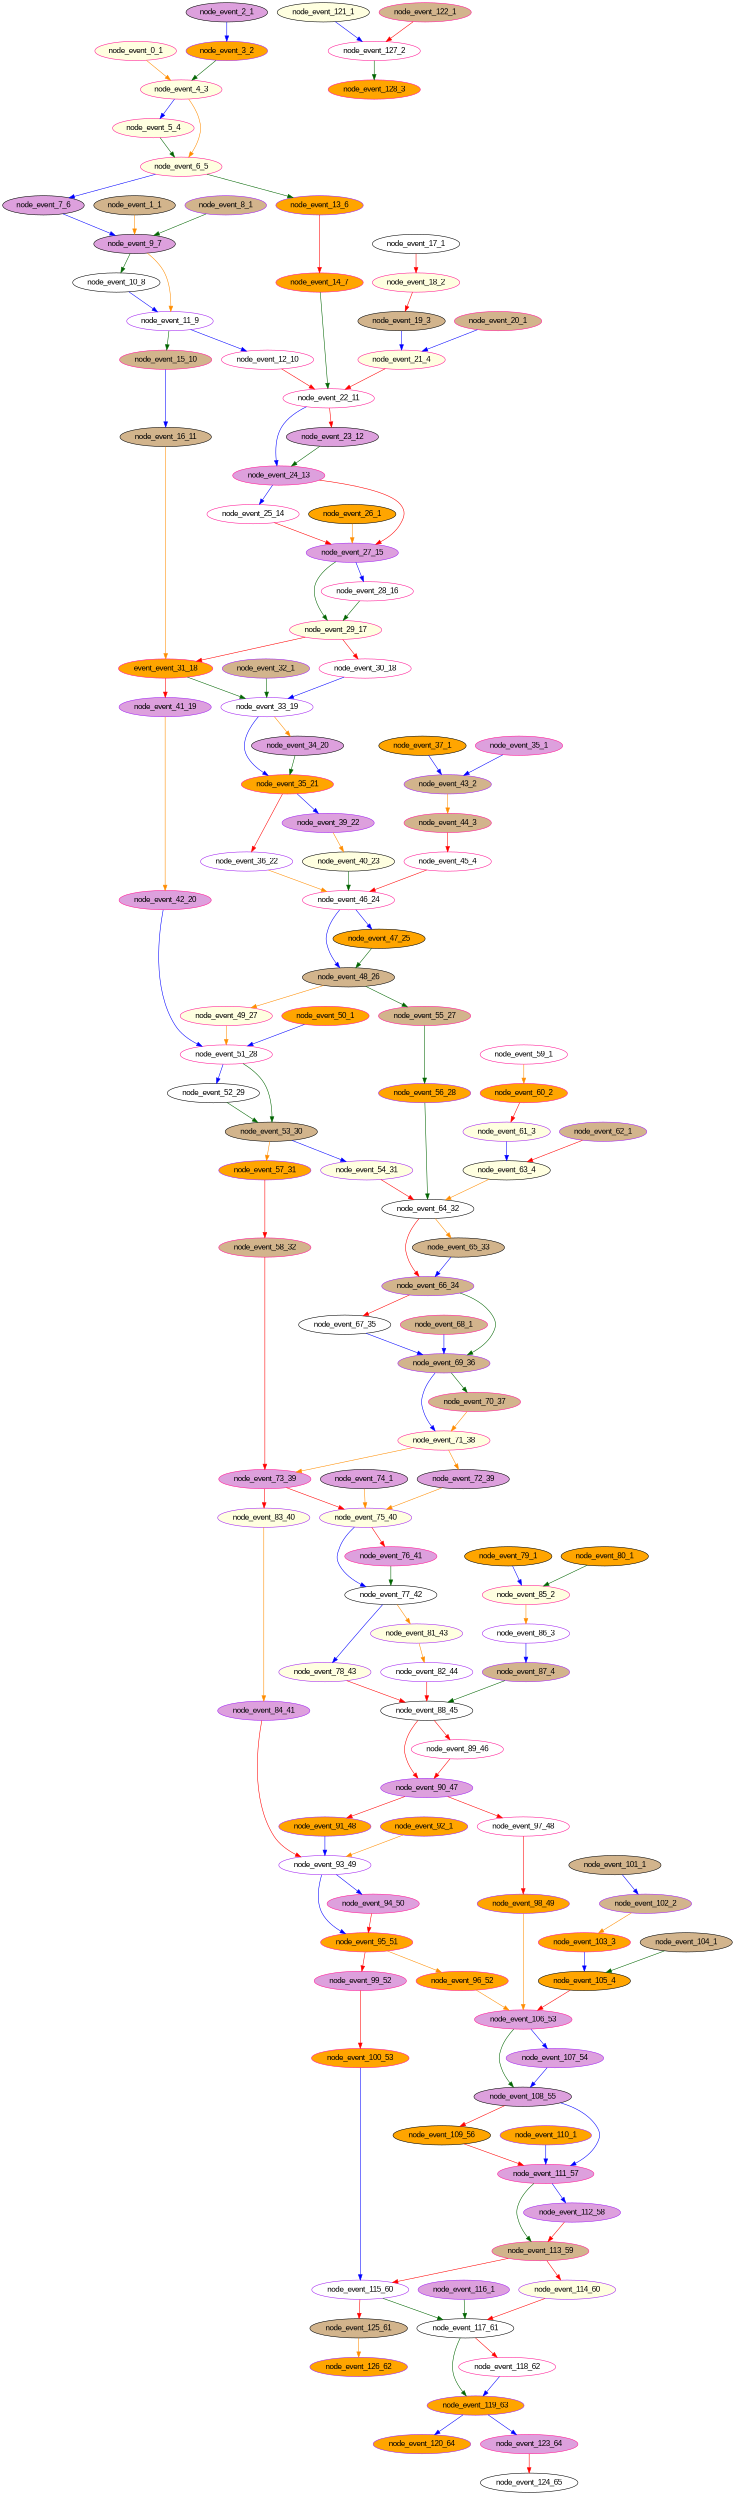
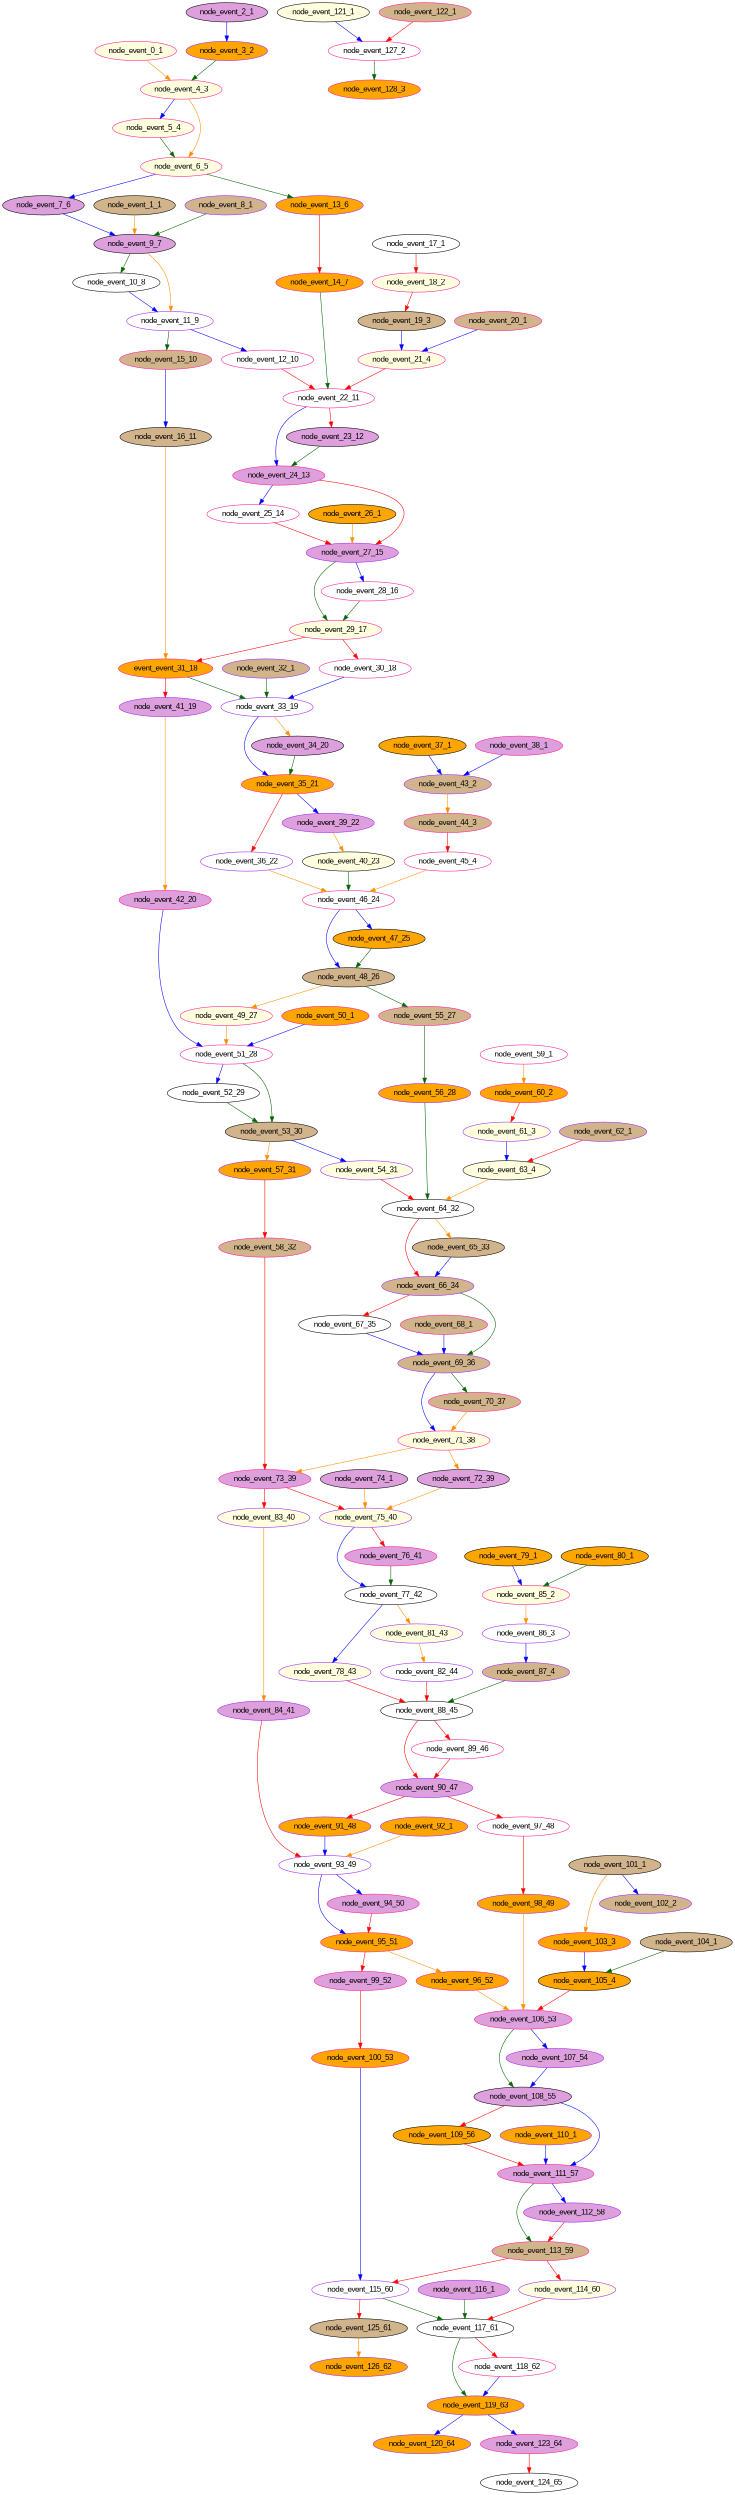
node "node_event_35_1": label "node_event_35_1" -> "node_event_38_1"
edge "node_event_45_4" -> "node_event_46_24": color red -> darkorange
edge "node_event_102_2" -> "node_event_103_3": now "node_event_101_1" -> "node_event_103_3"
